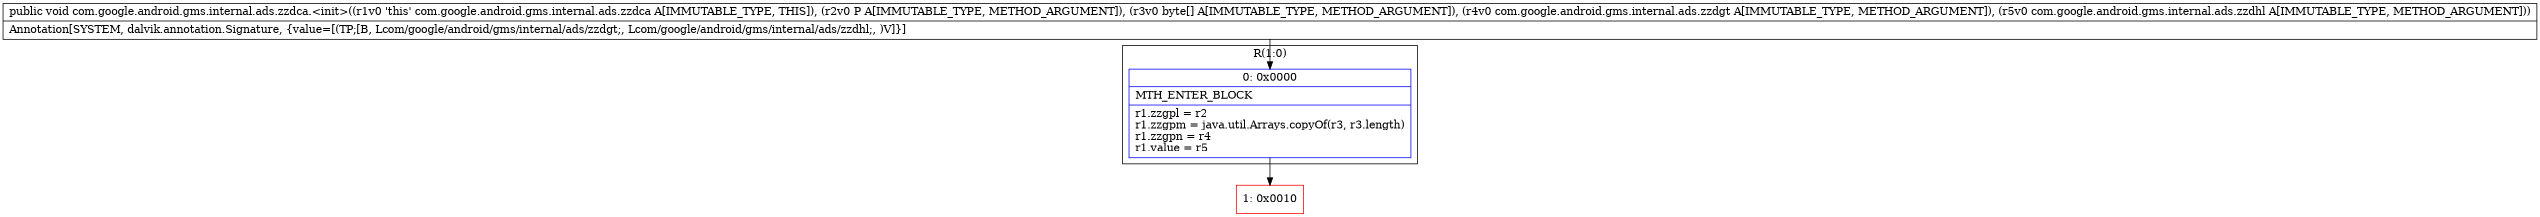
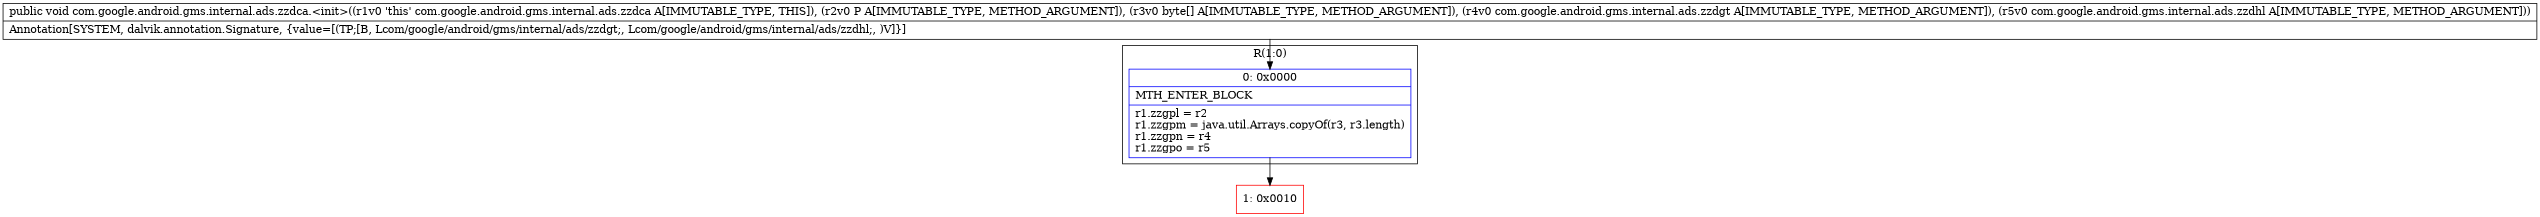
node "0: 0x0000": text "r1.value = r5" -> "r1.zzgpo = r5"
